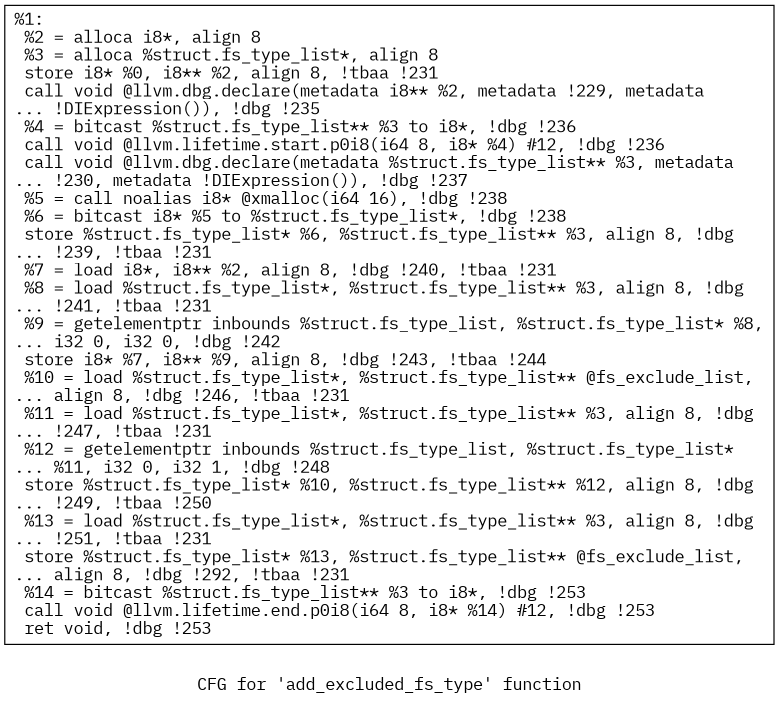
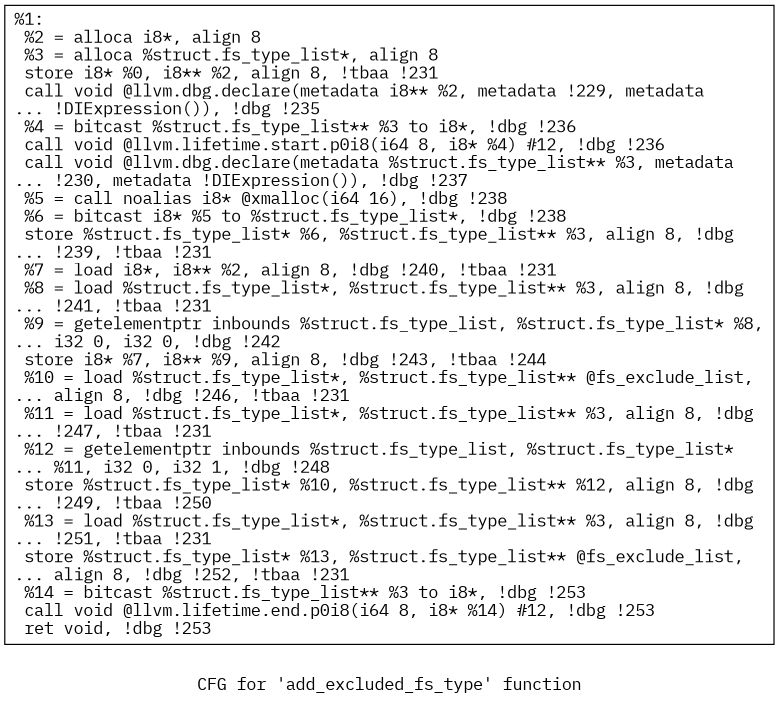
node "%1:": text "... align 8, !dbg !292, !tbaa !231" -> "... align 8, !dbg !252, !tbaa !231"
